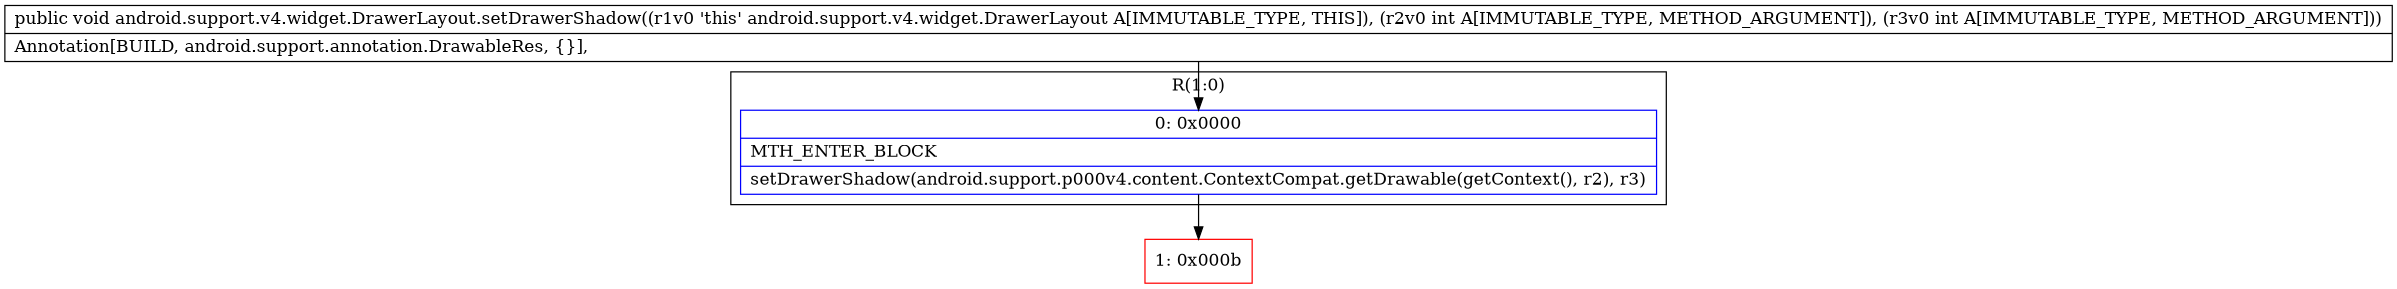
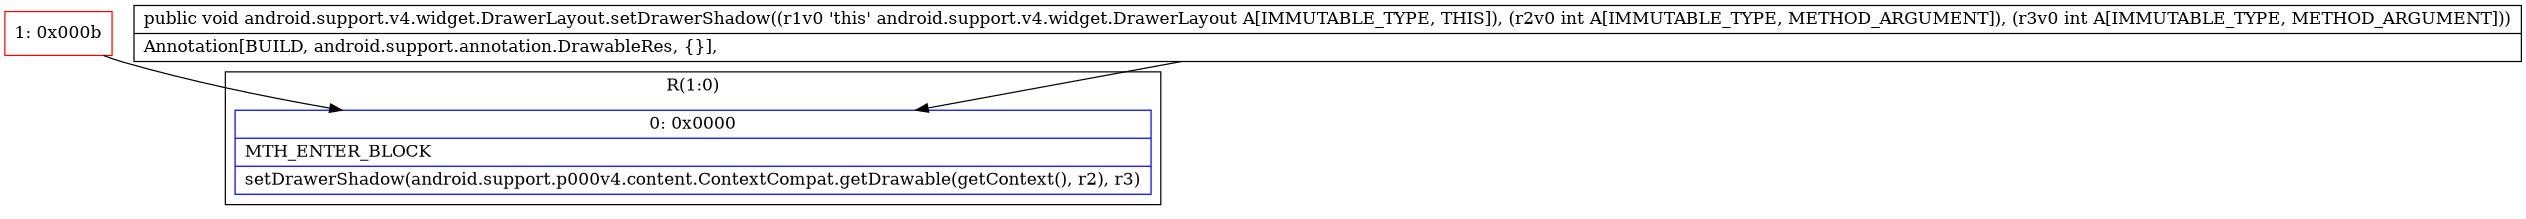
edge "0: 0x0000" -> "1: 0x000b": reversed
